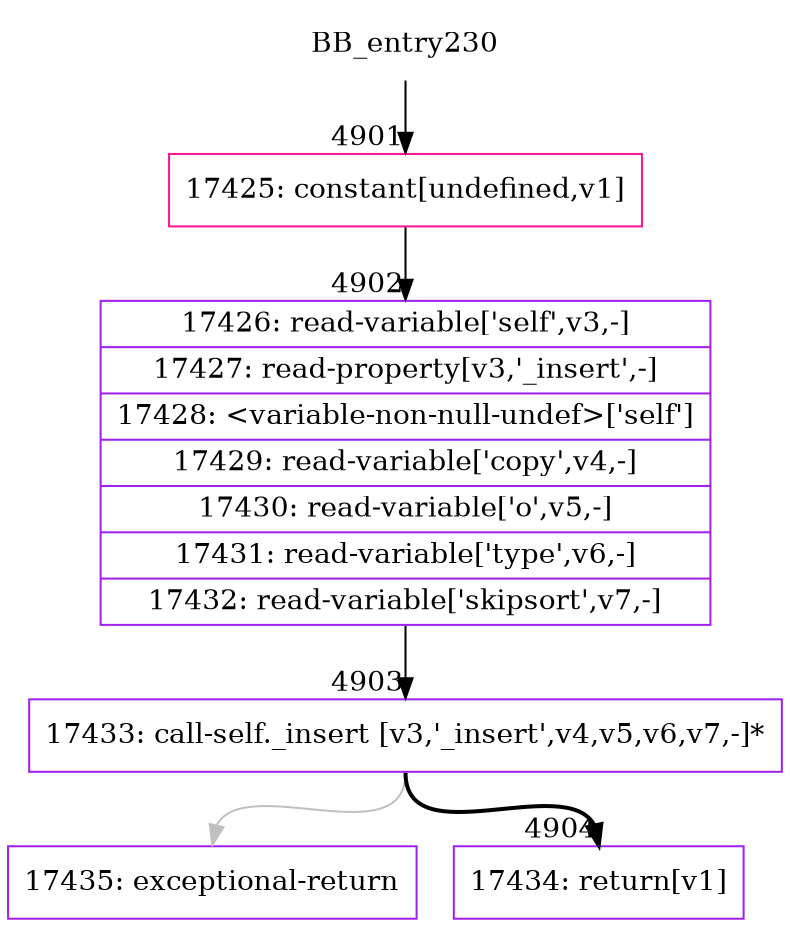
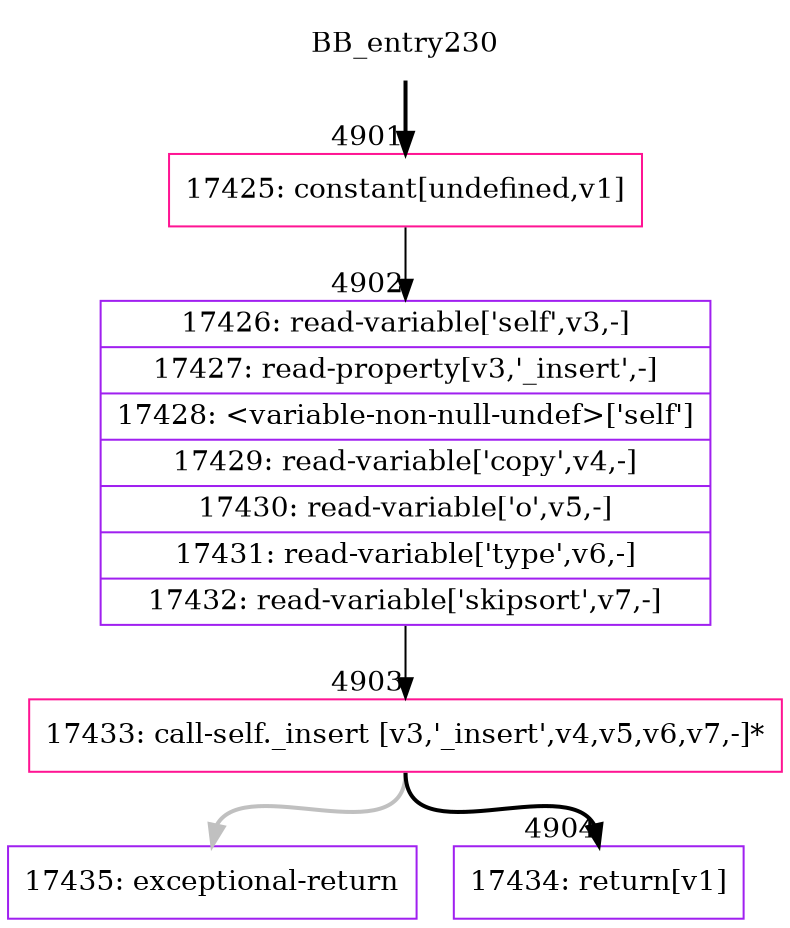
edge "BB_entry230" -> "17425: constant[undefined,v1]": style solid -> bold
node "17433: call-self._insert [v3,'_insert',v4,v5,v6,v7,-]*": color purple -> deeppink
edge "17433: call-self._insert [v3,'_insert',v4,v5,v6,v7,-]*" -> "17435: exceptional-return": style solid -> bold
